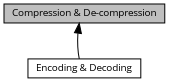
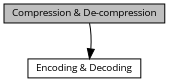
edge "Encoding & Decoding" -> "Compression & De-compression": reversed
